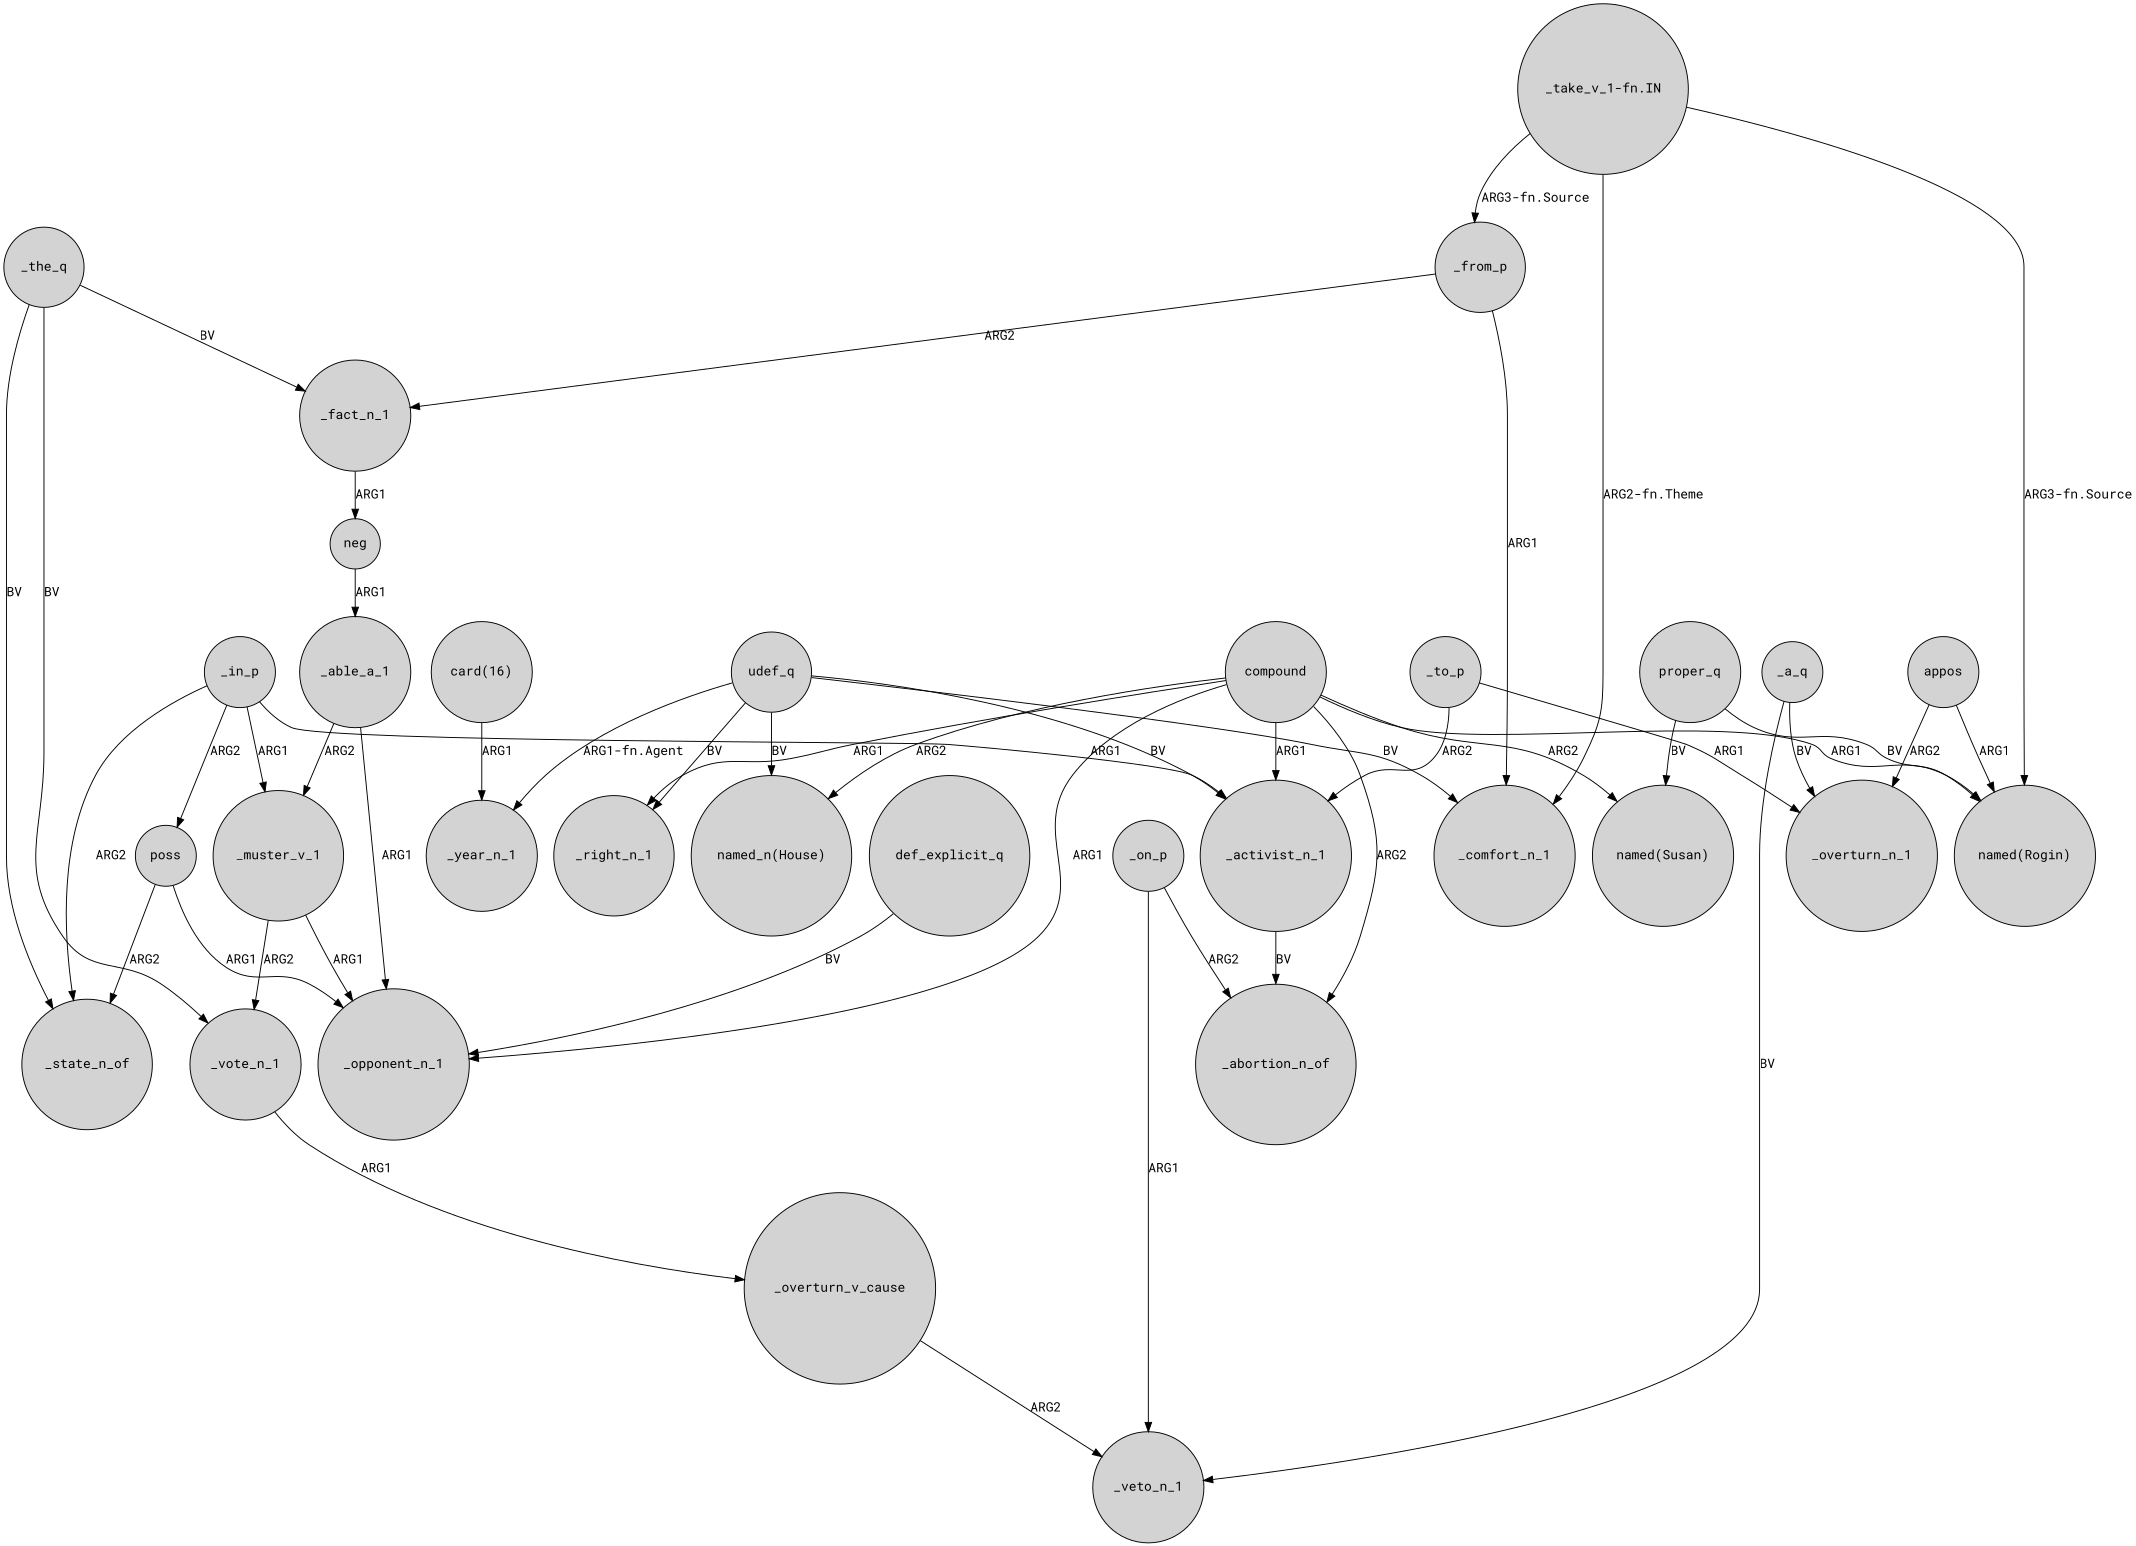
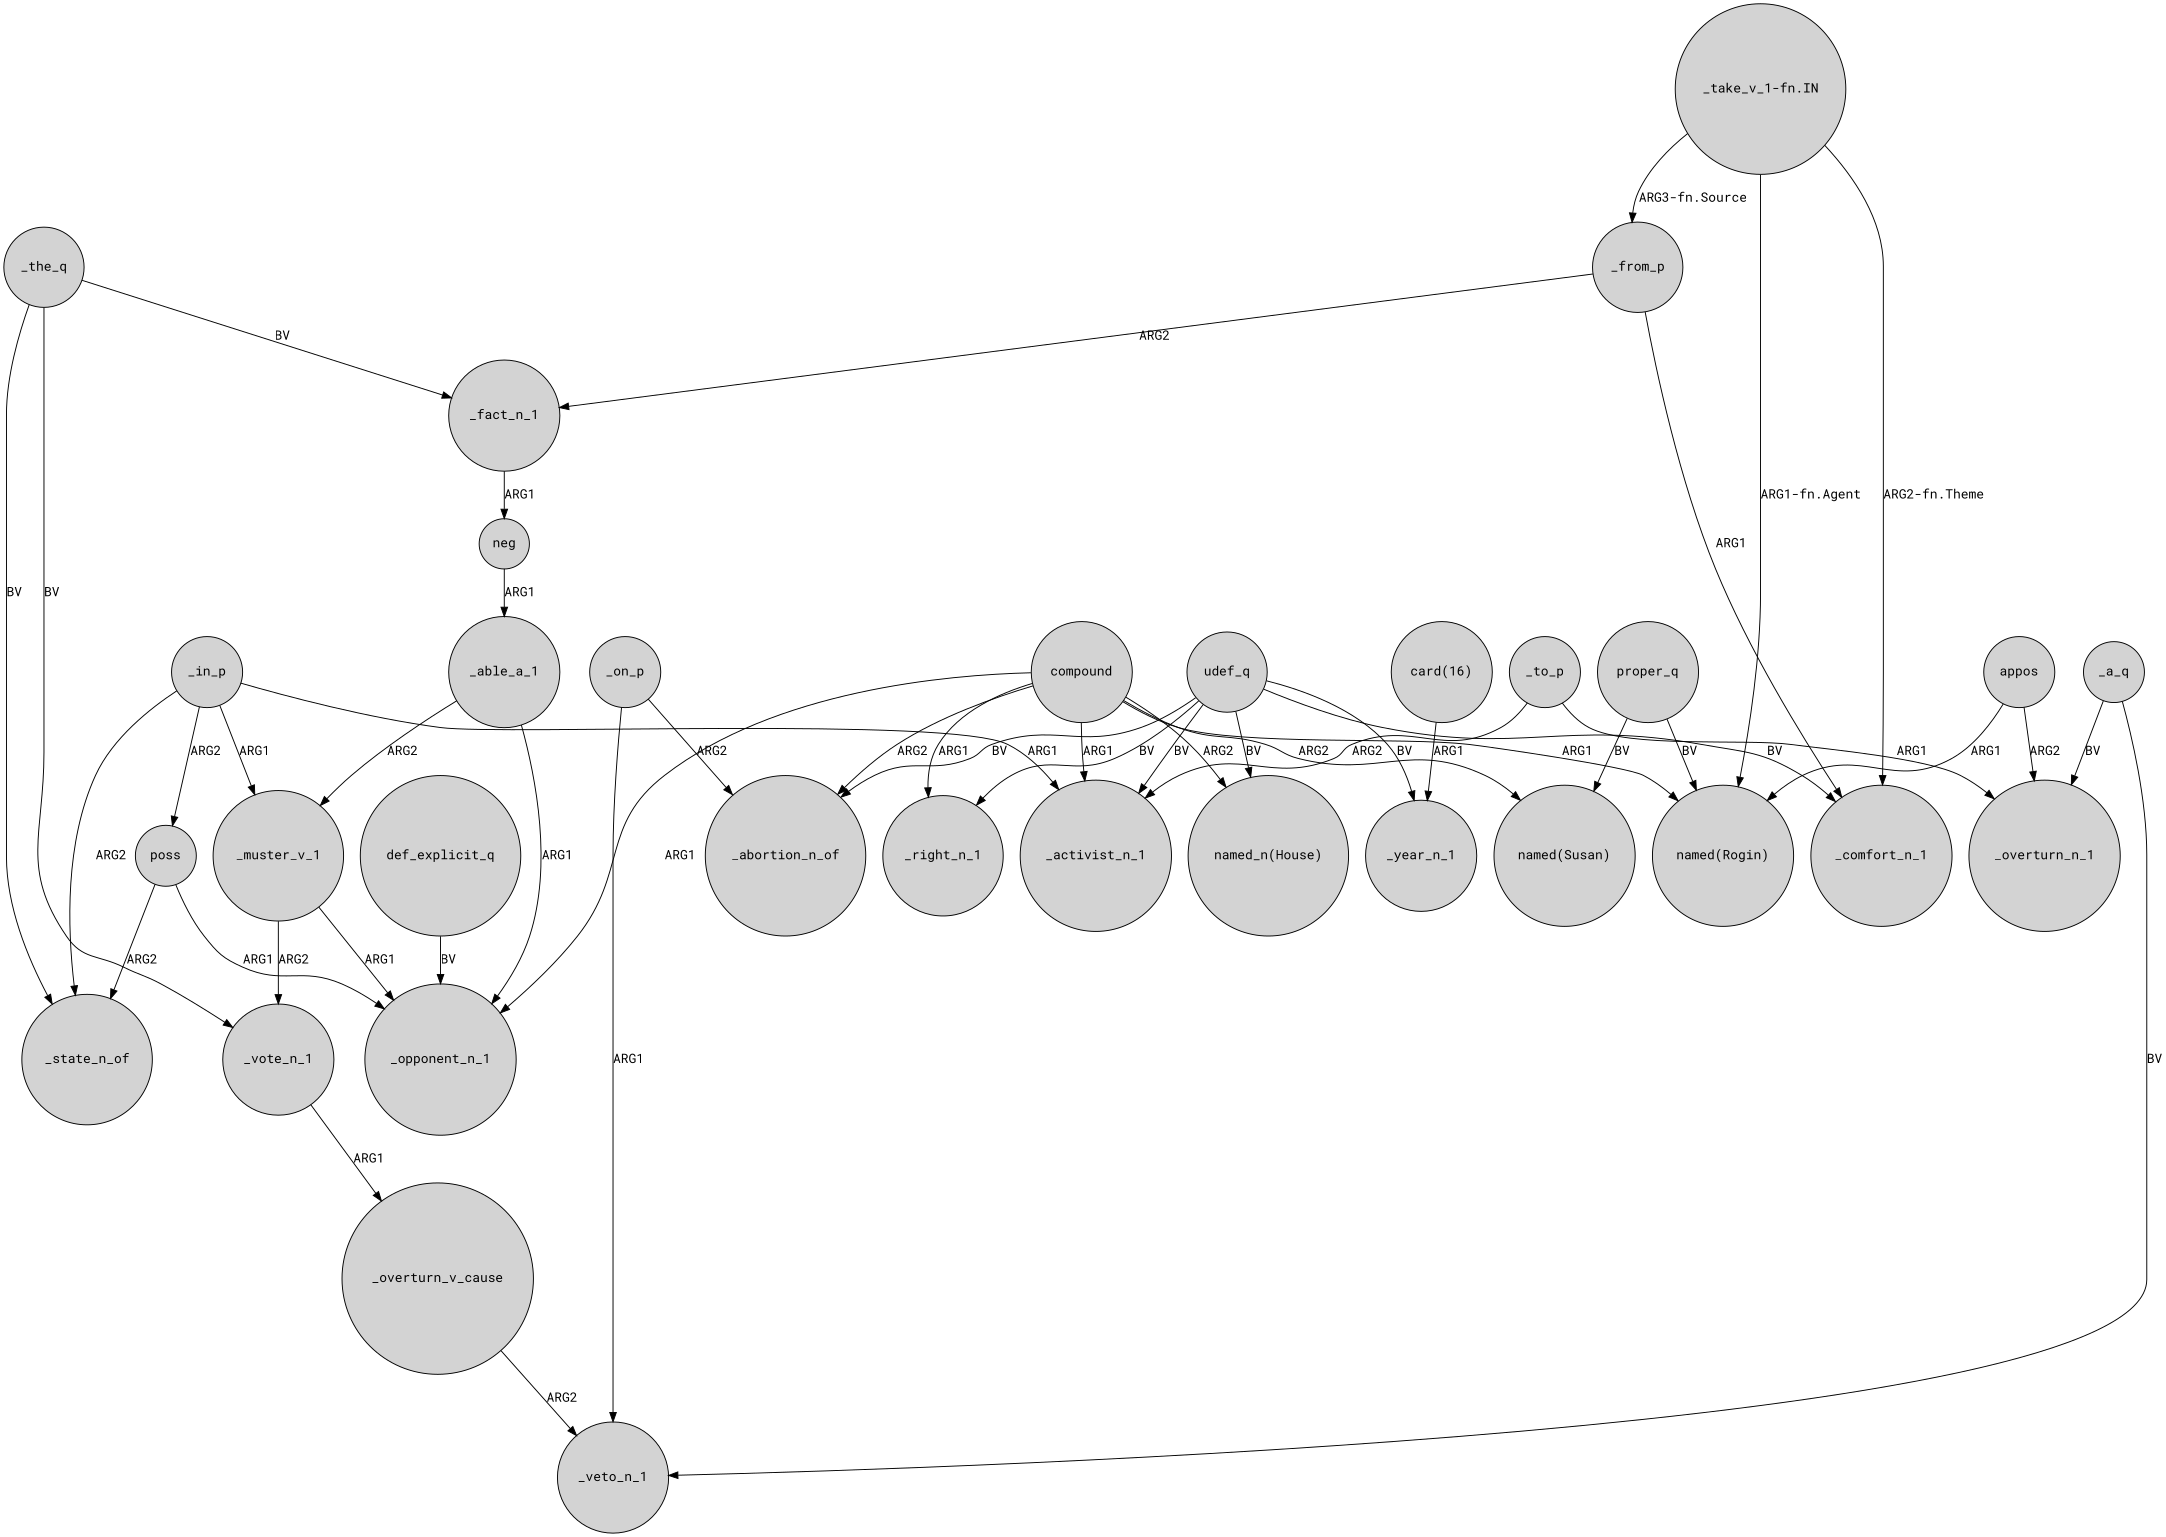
edge "_take_v_1-fn.IN" -> "named(Rogin)": label "ARG3-fn.Source" -> "ARG1-fn.Agent"
edge "udef_q" -> "_year_n_1": label "ARG1-fn.Agent" -> "BV"
edge "_activist_n_1" -> "_abortion_n_of": now "udef_q" -> "_abortion_n_of"
